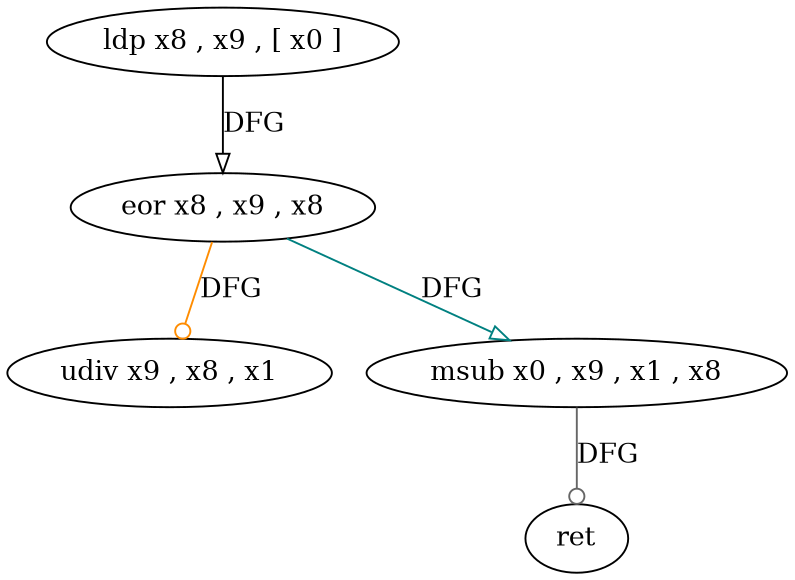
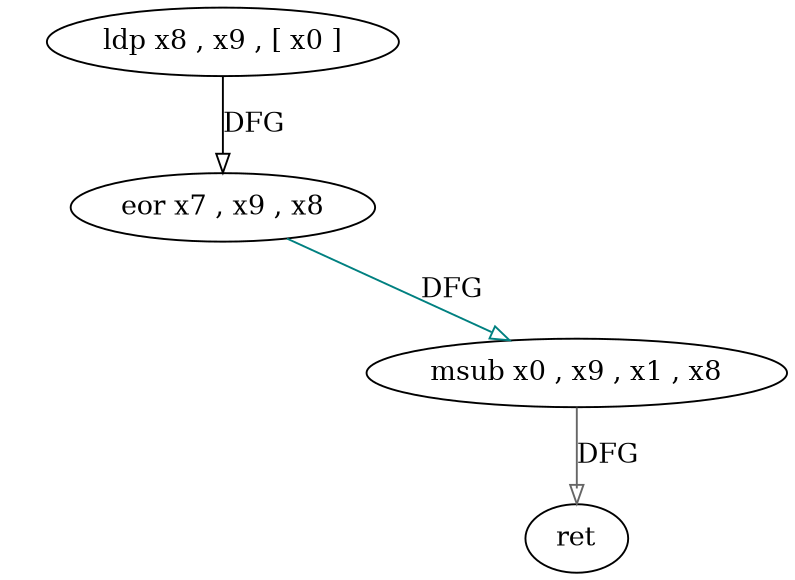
node "eor x8 , x9 , x8": label "eor x8 , x9 , x8" -> "eor x7 , x9 , x8"
node "udiv x9 , x8 , x1": removed
edge "msub x0 , x9 , x1 , x8" -> "ret": arrowhead odot -> onormal
